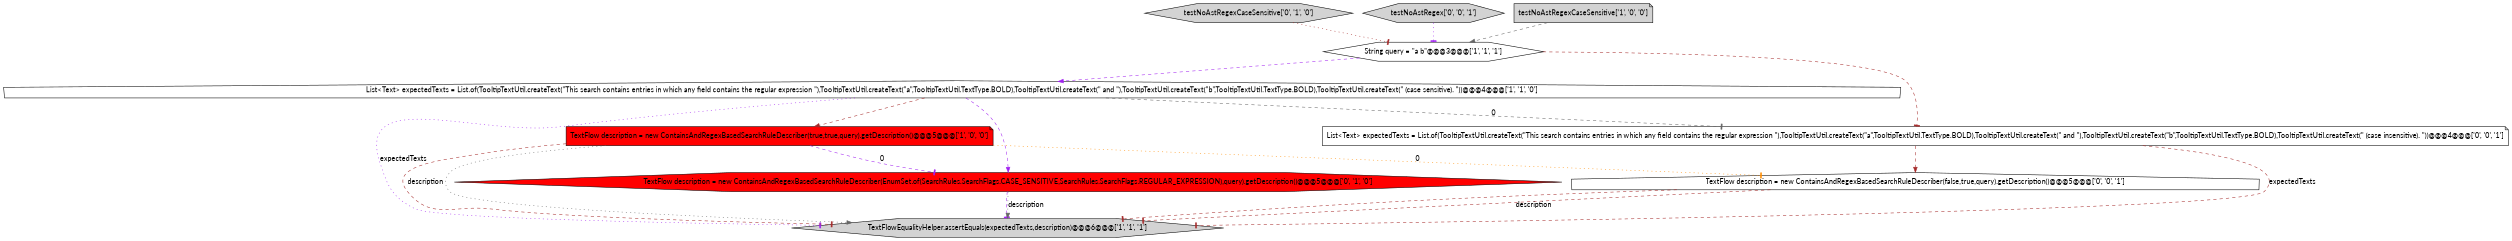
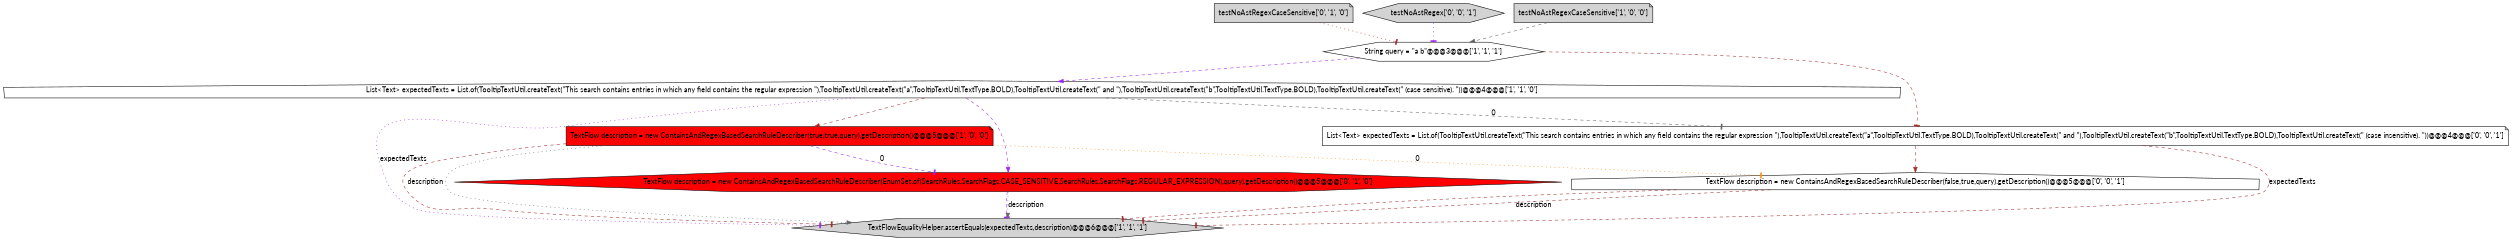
node "testNoAstRegexCaseSensitive['0', '1', '0']": shape hexagon -> note
